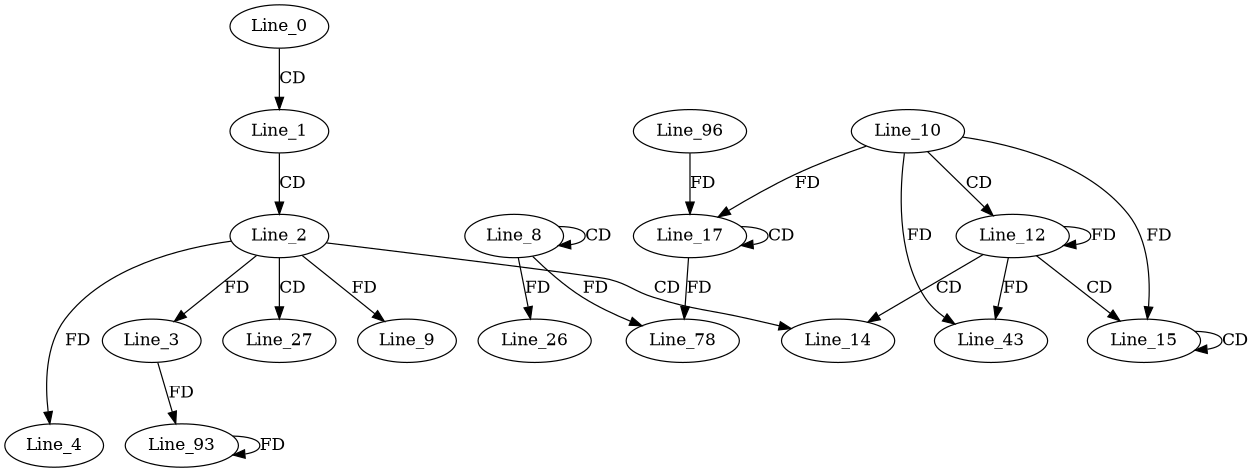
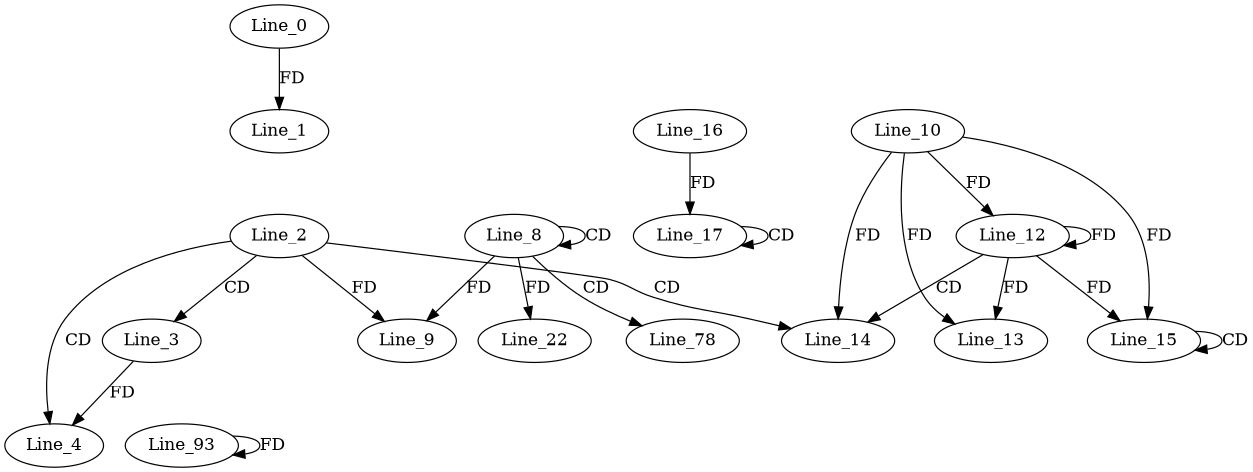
edge "Line_0" -> "Line_1": label "CD" -> "FD"
node "Line_96": label "Line_96" -> "Line_16"
edge "Line_10" -> "Line_17": now "Line_10" -> "Line_14"
edge "Line_1" -> "Line_2": removed, label "CD"
edge "Line_10" -> "Line_12": label "CD" -> "FD"
edge "Line_17" -> "Line_78": removed, label "FD"
edge "Line_8" -> "Line_9": added, label "FD"
edge "Line_2" -> "Line_3": label "FD" -> "CD"
edge "Line_8" -> "Line_78": label "FD" -> "CD"
edge "Line_12" -> "Line_15": label "CD" -> "FD"
edge "Line_2" -> "Line_4": label "FD" -> "CD"
node "Line_27": removed
node "Line_26": label "Line_26" -> "Line_22"
node "Line_43": label "Line_43" -> "Line_13"
edge "Line_3" -> "Line_93": now "Line_3" -> "Line_4"
